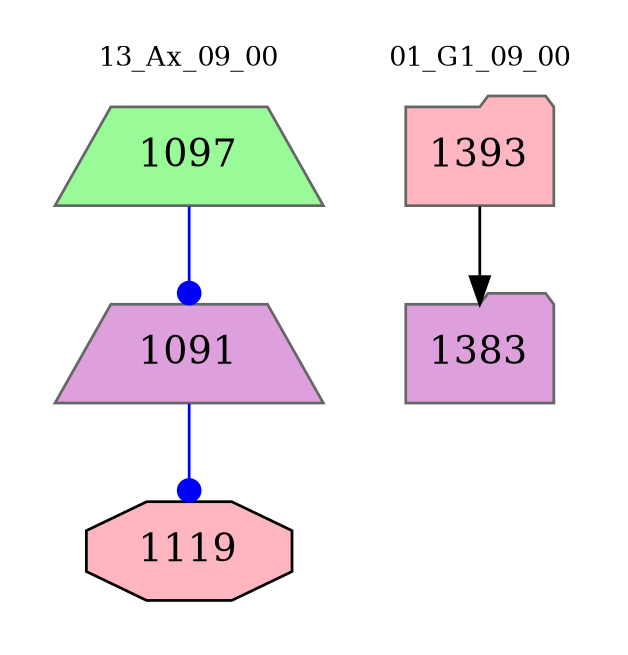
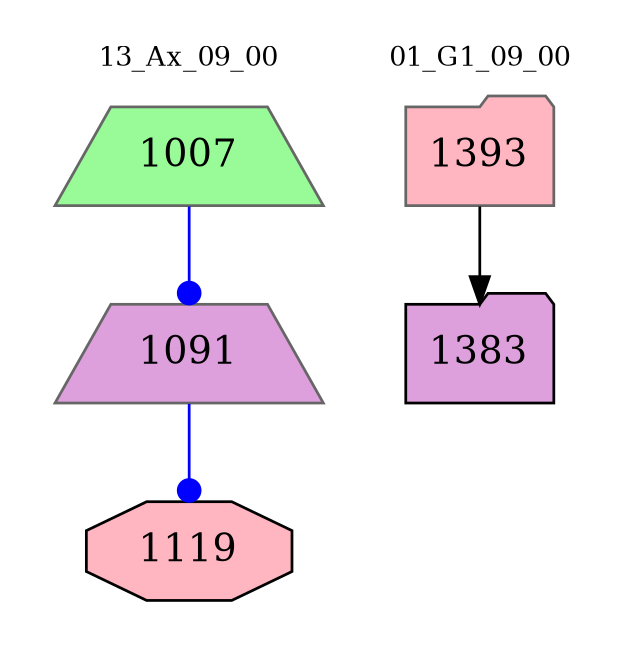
node "1097": label "1097" -> "1007"
node "1383": color gray40 -> black
